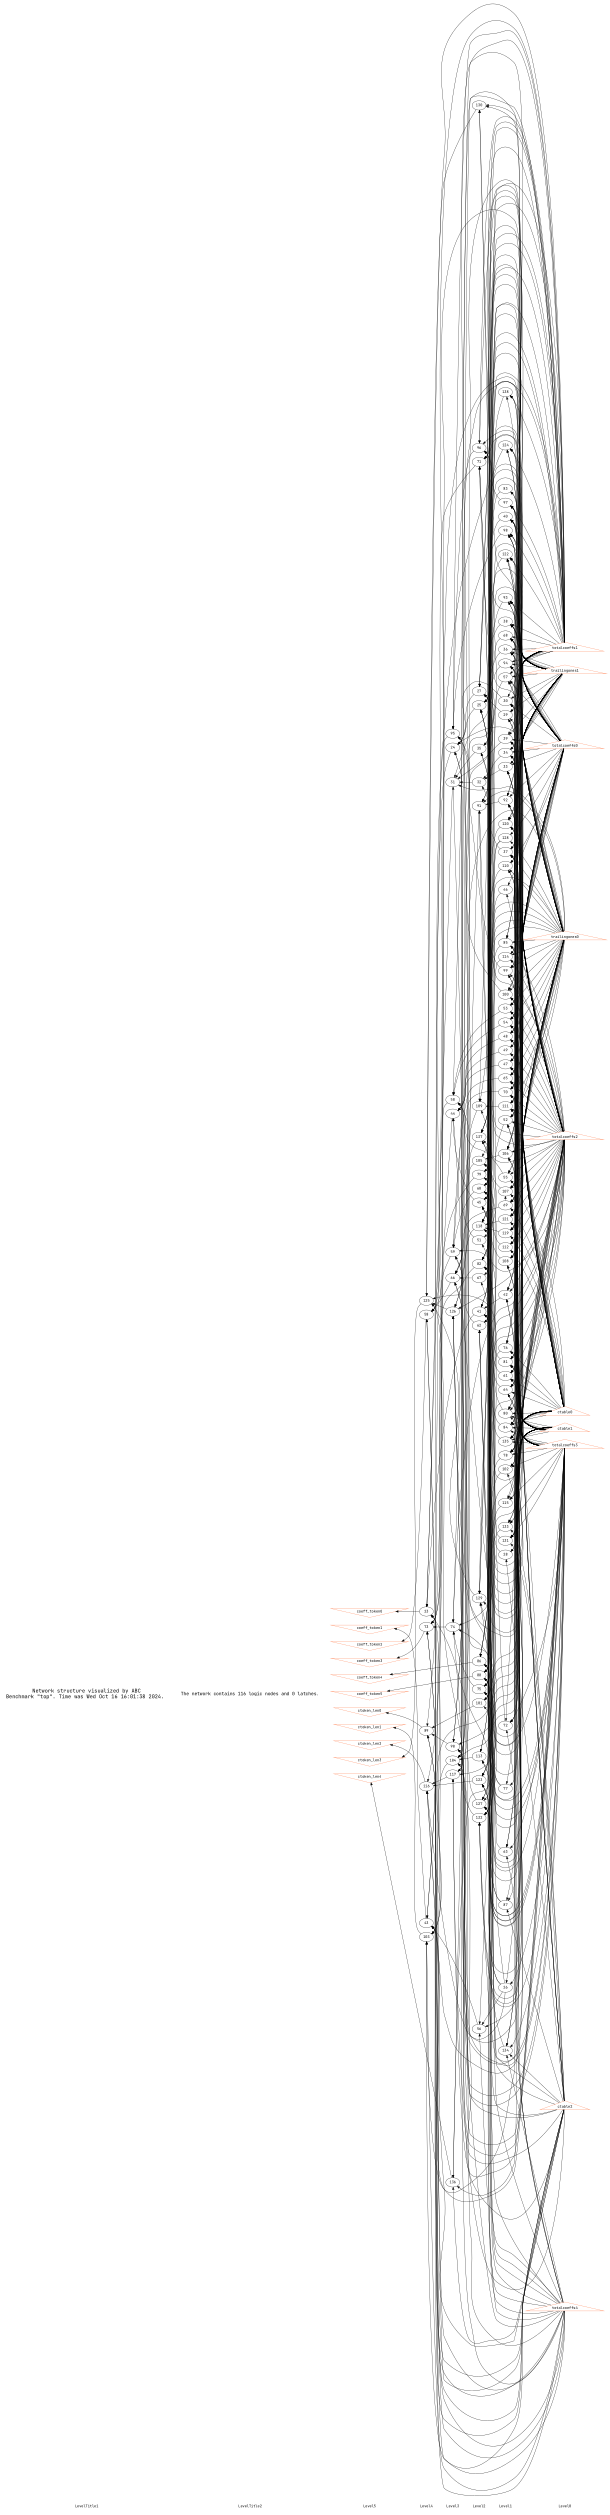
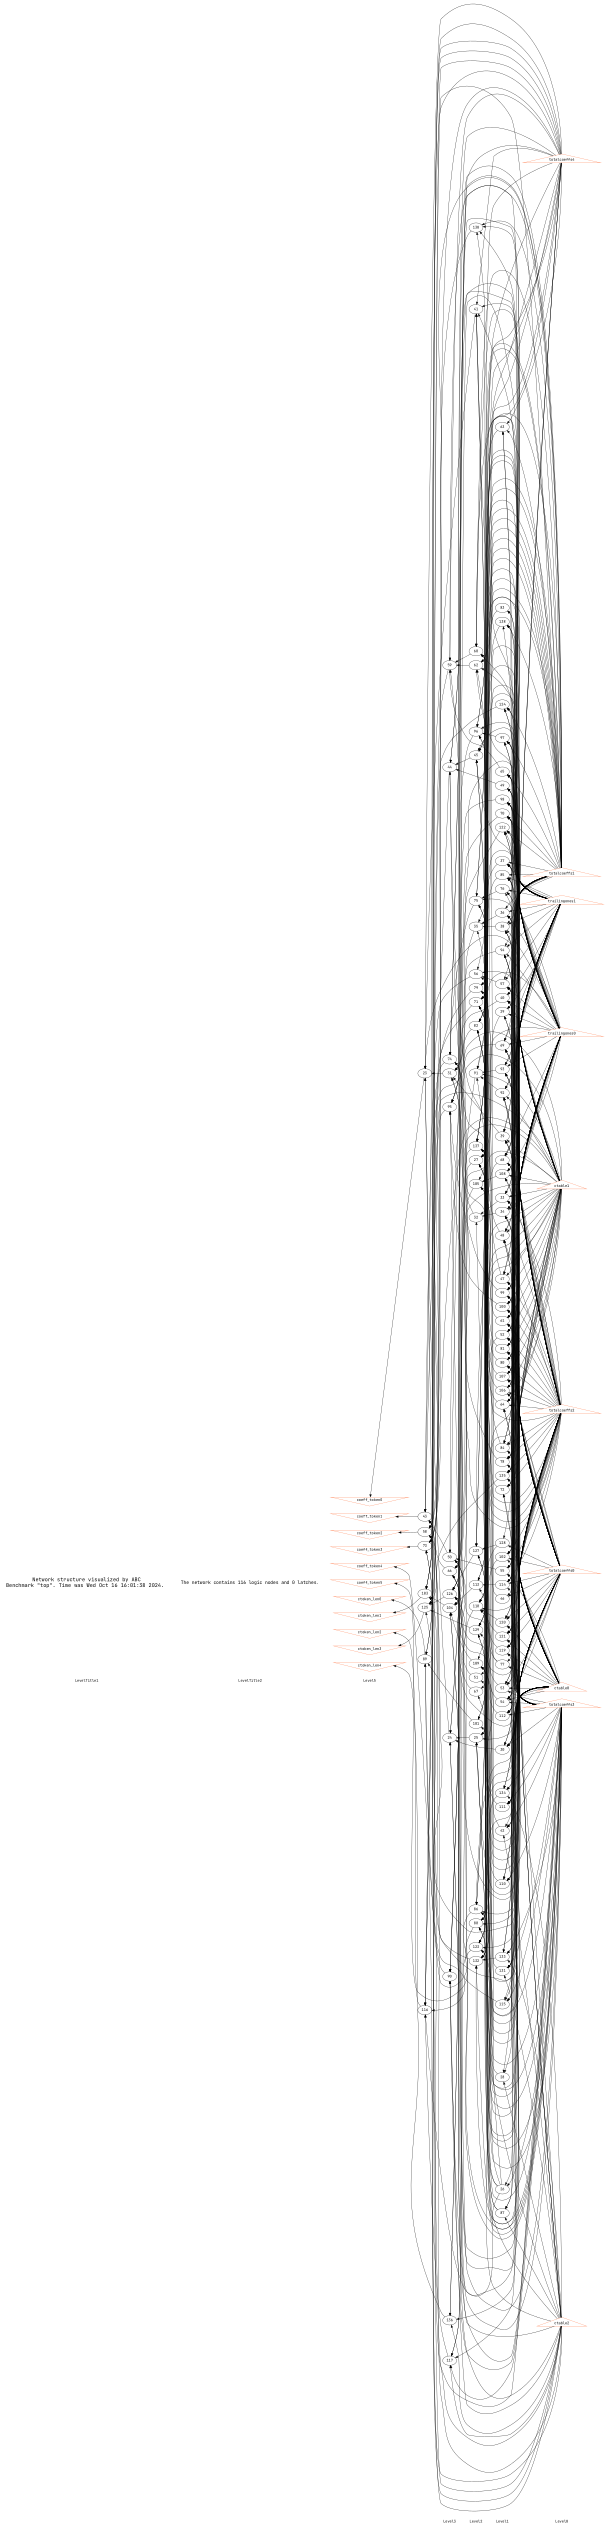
edge "69" -> "107": now "trailingones0" -> "107"
node "Level4": removed
